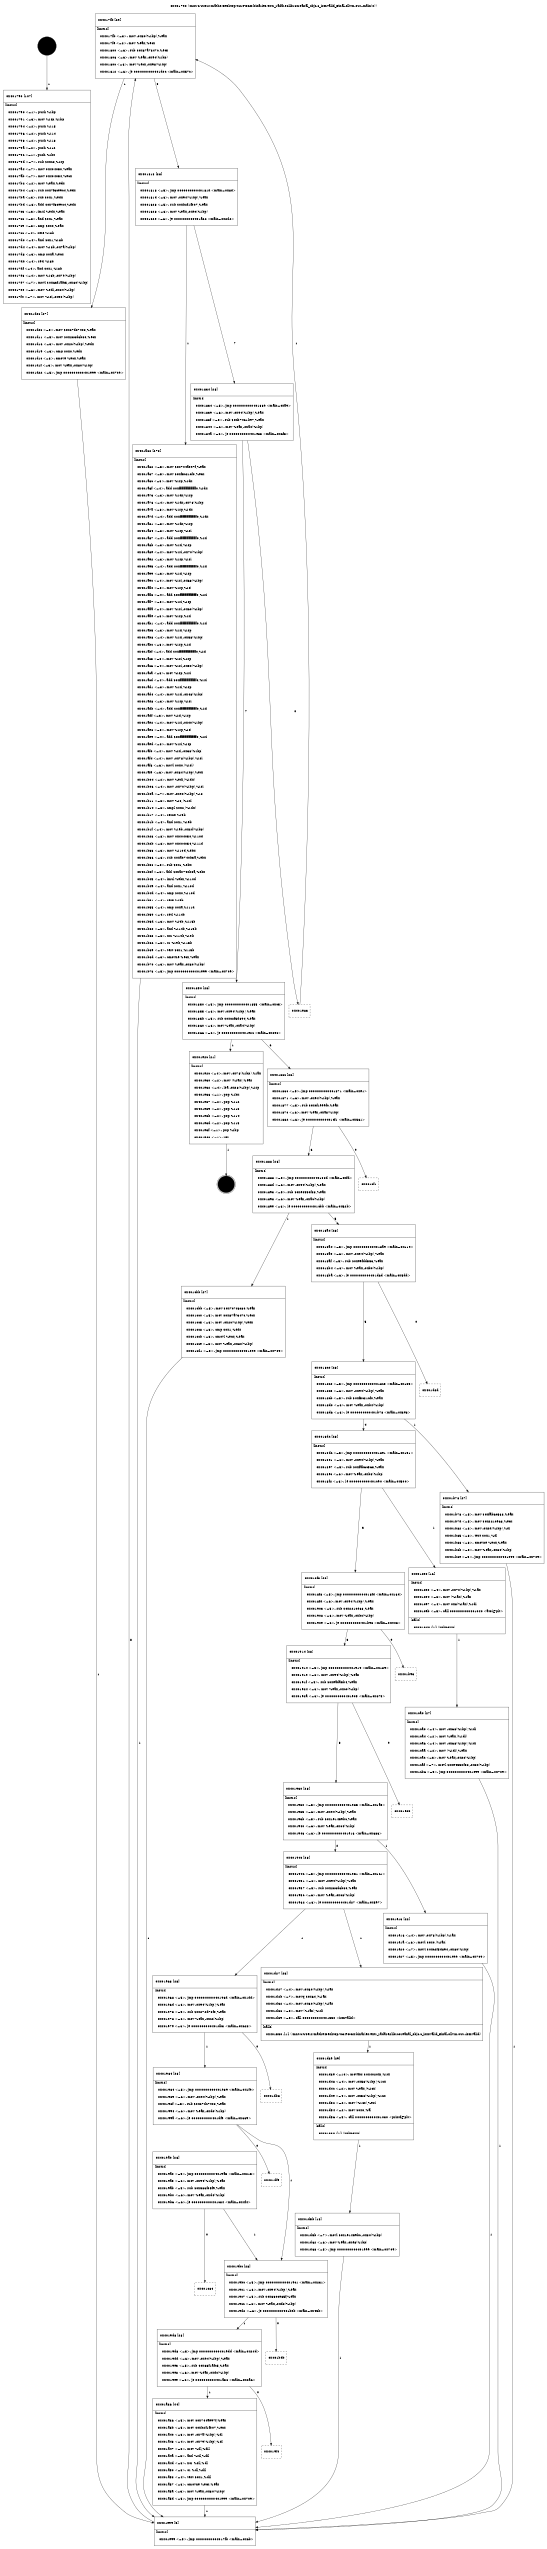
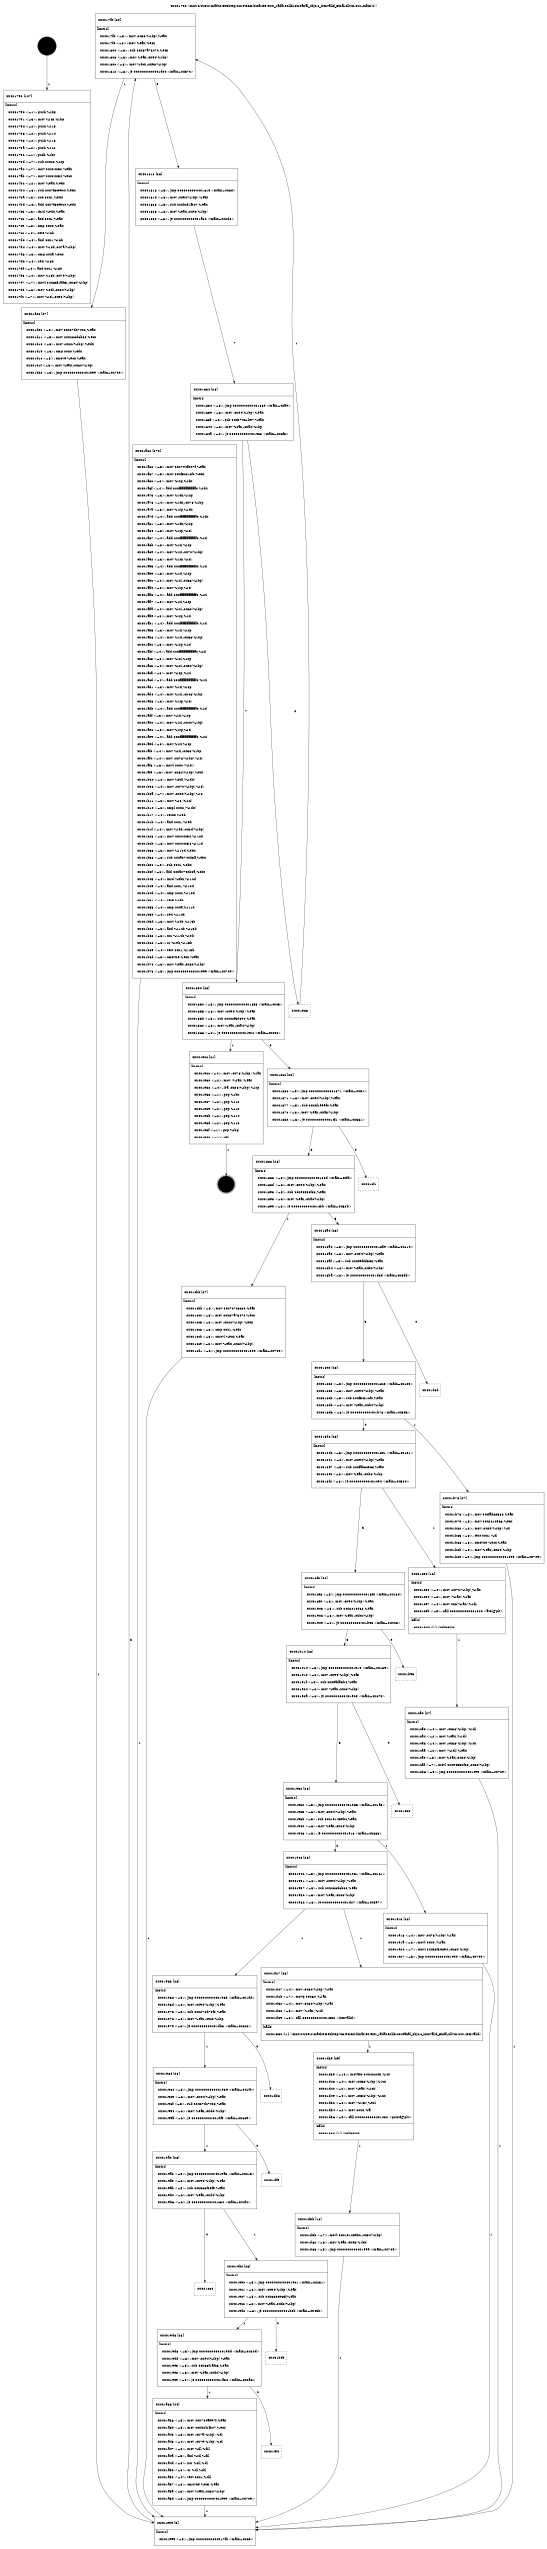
edge "0x401818 [28]" -> "0x401a62 [278]": removed, label "1"
edge "0x401984 [28]" -> "0x4019bc [28]": now "0x401984 [28]" -> "0x4019a0 [28]"
